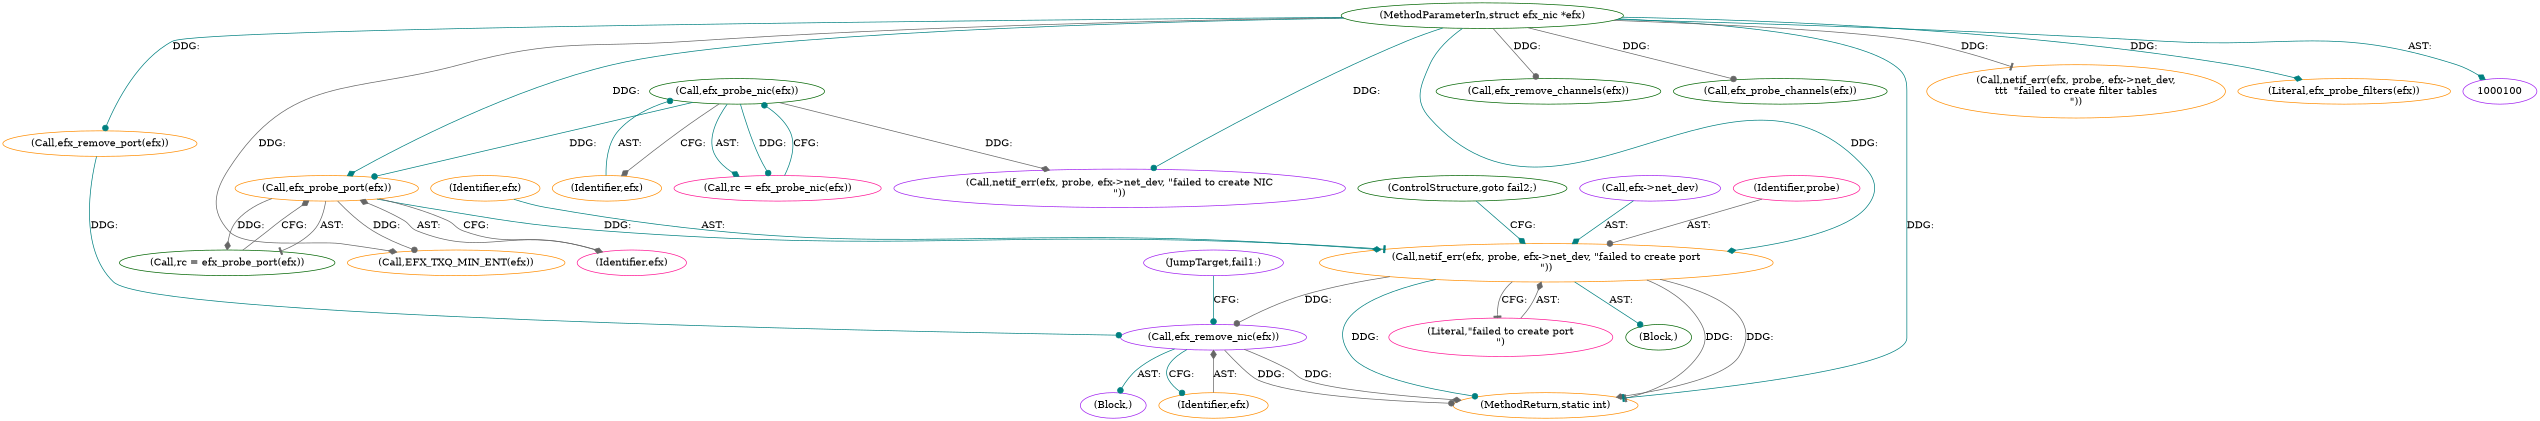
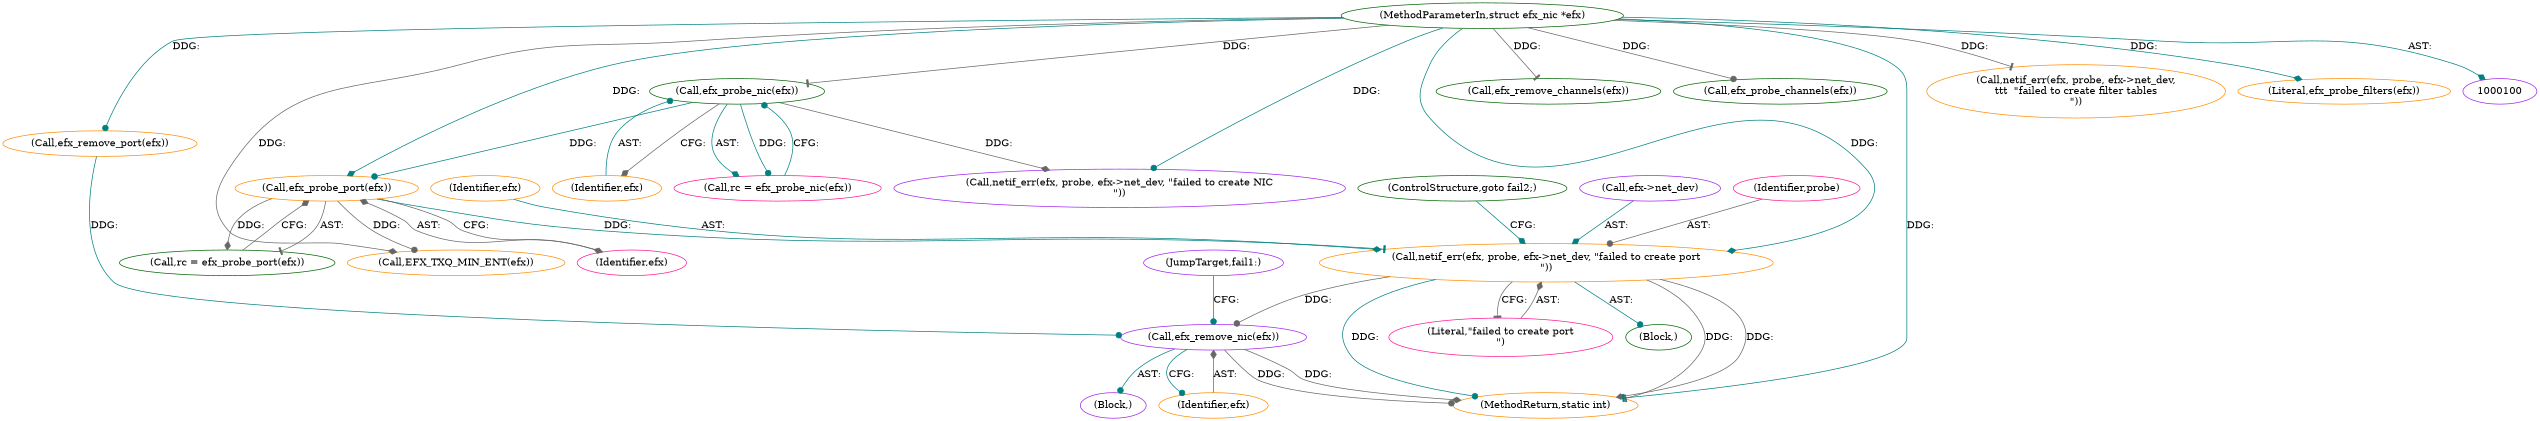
edge "(MethodParameterIn,struct efx_nic *efx)" -> "(Call,efx_remove_channels(efx))": arrowhead dot -> tee
edge "(MethodParameterIn,struct efx_nic *efx)" -> "(Call,efx_probe_nic(efx))": added, label "DDG:"
